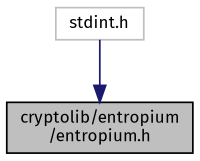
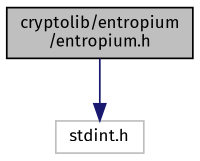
edge "stdint.h" -> "cryptolib/entropium /entropium.h": reversed
